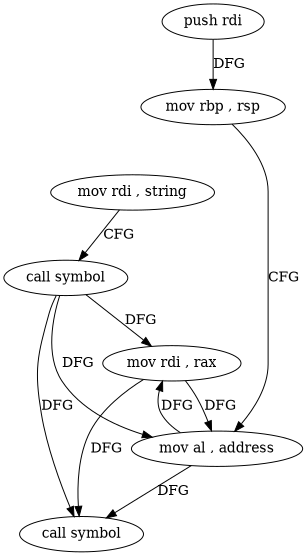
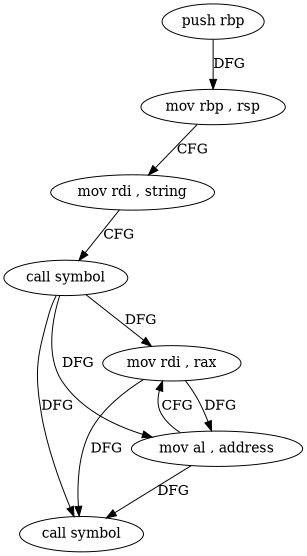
node "push rdi": label "push rdi" -> "push rbp"
edge "mov rbp , rsp" -> "mov al , address": now "mov rbp , rsp" -> "mov rdi , string"
edge "mov al , address" -> "mov rdi , rax": label "DFG" -> "CFG"
